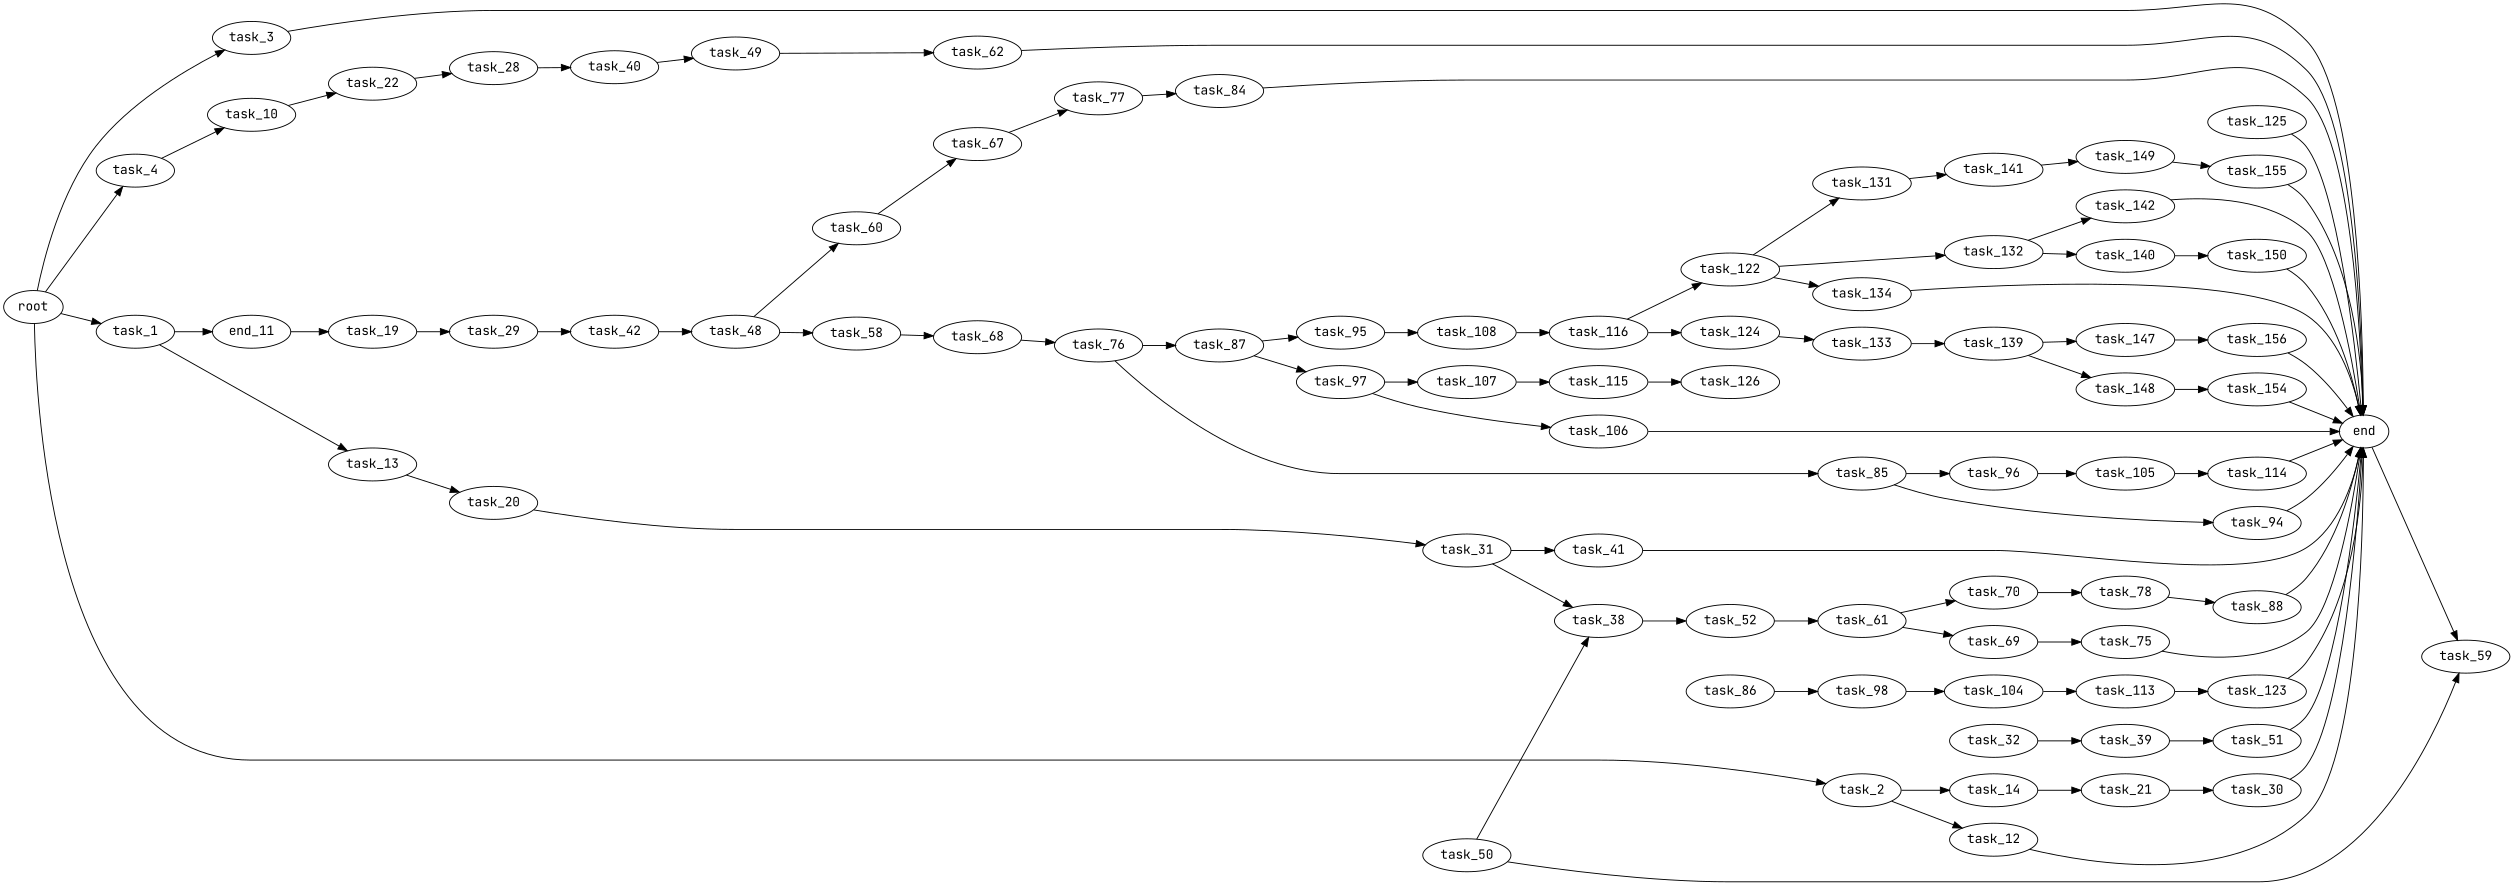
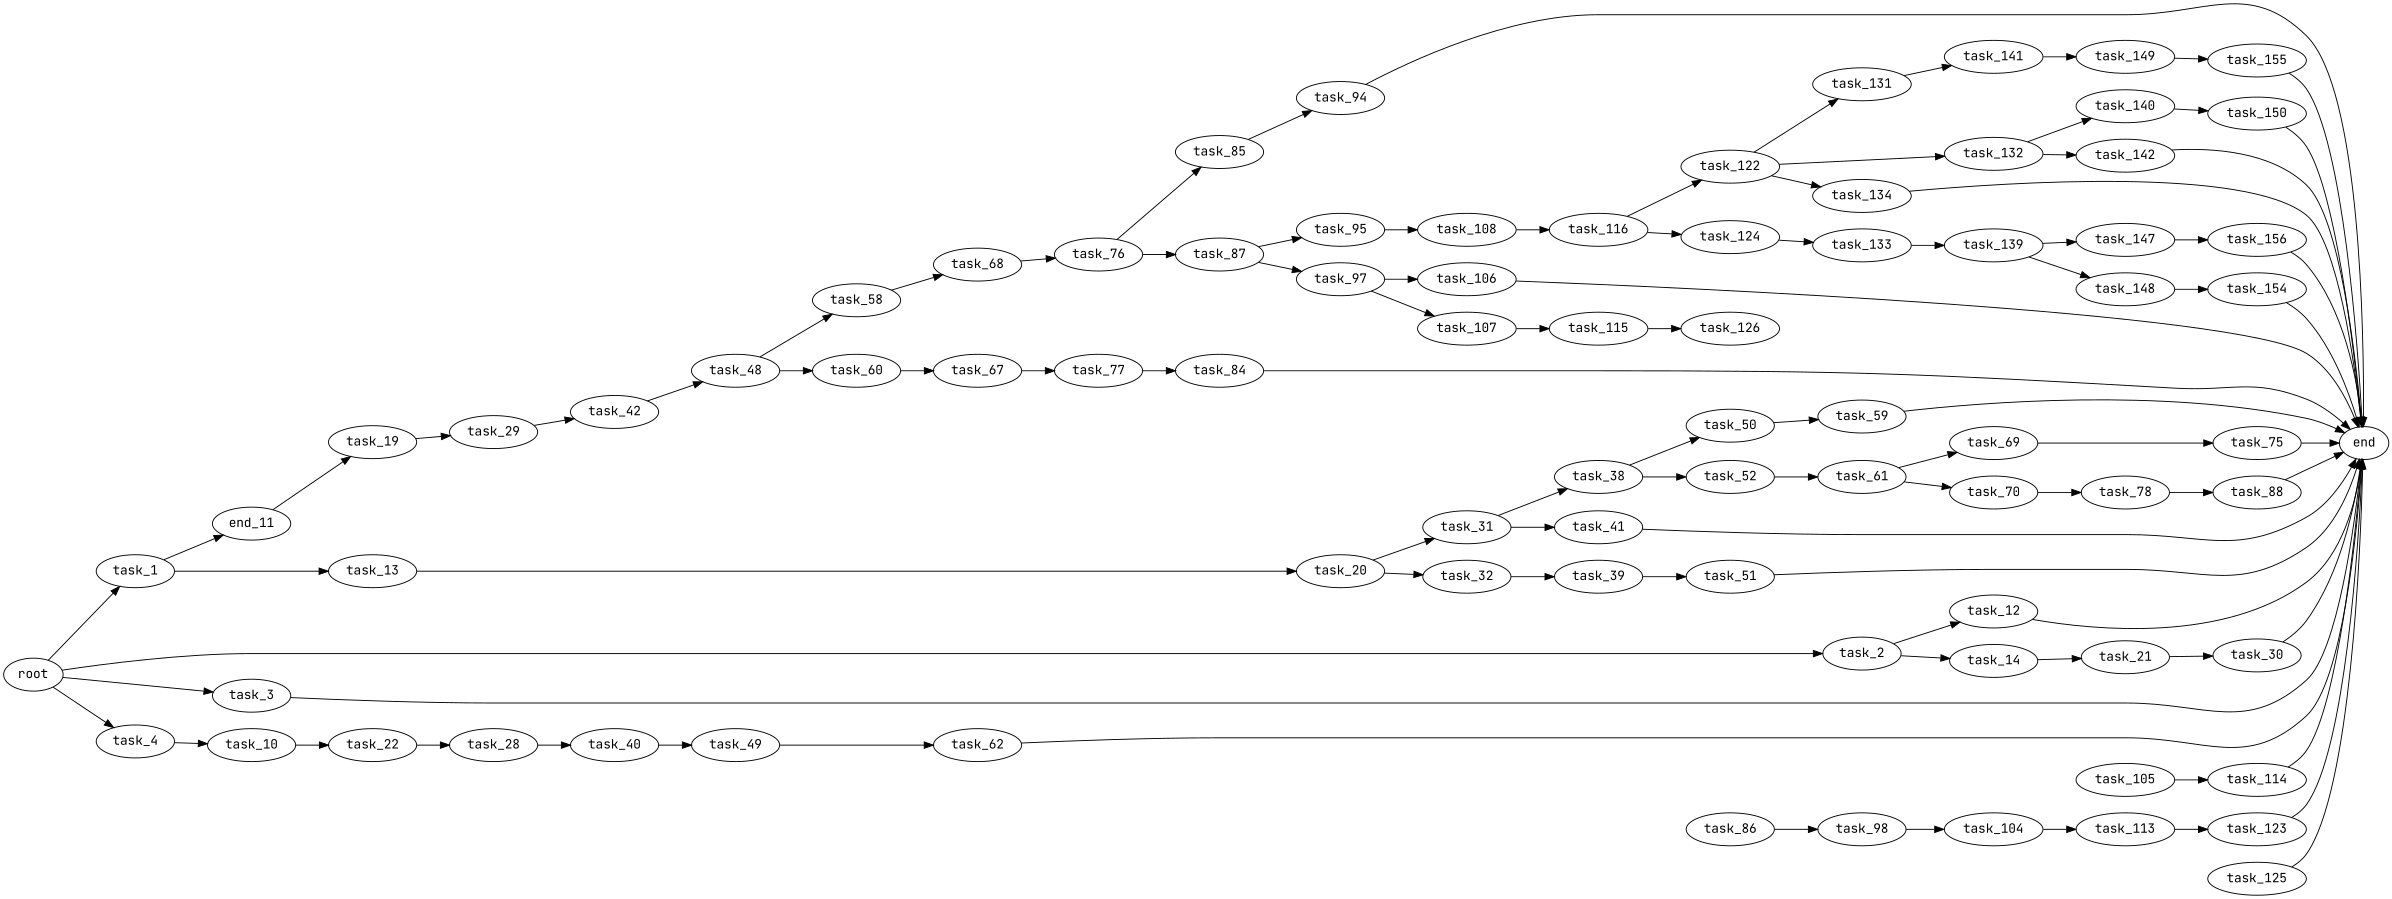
node "task_96": removed
edge "end" -> "task_59": reversed
edge "task_20" -> "task_32": added
edge "task_50" -> "task_38": reversed
